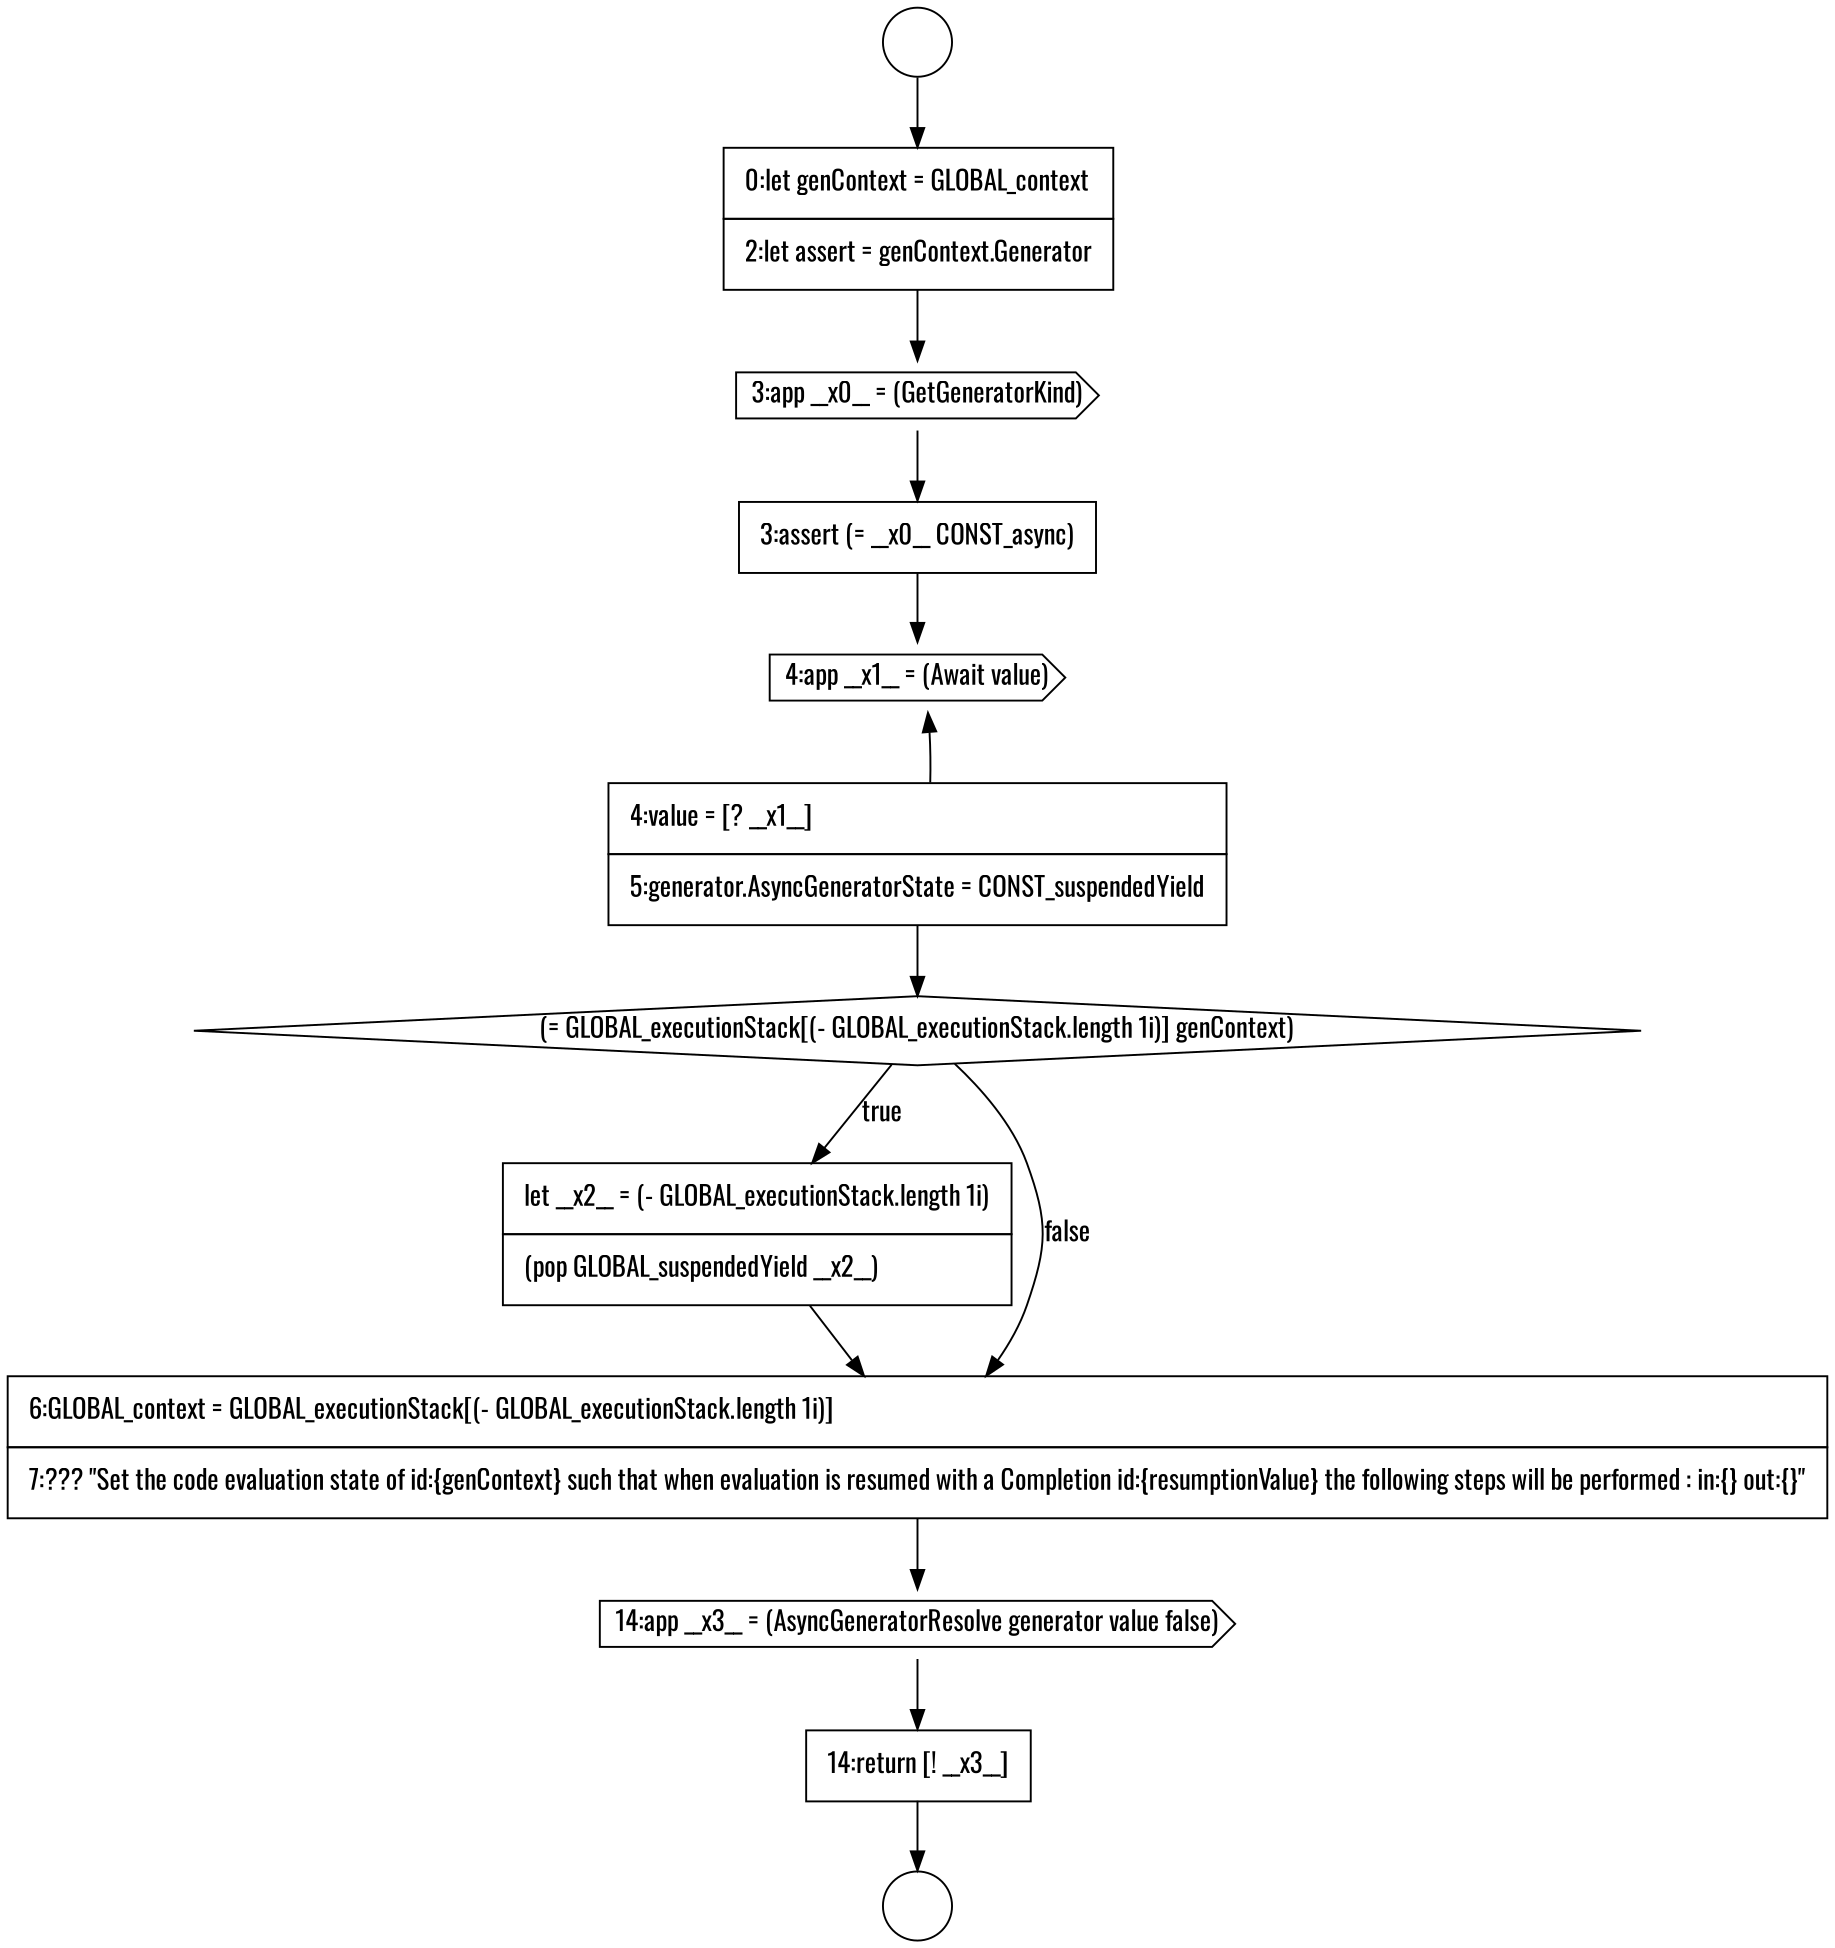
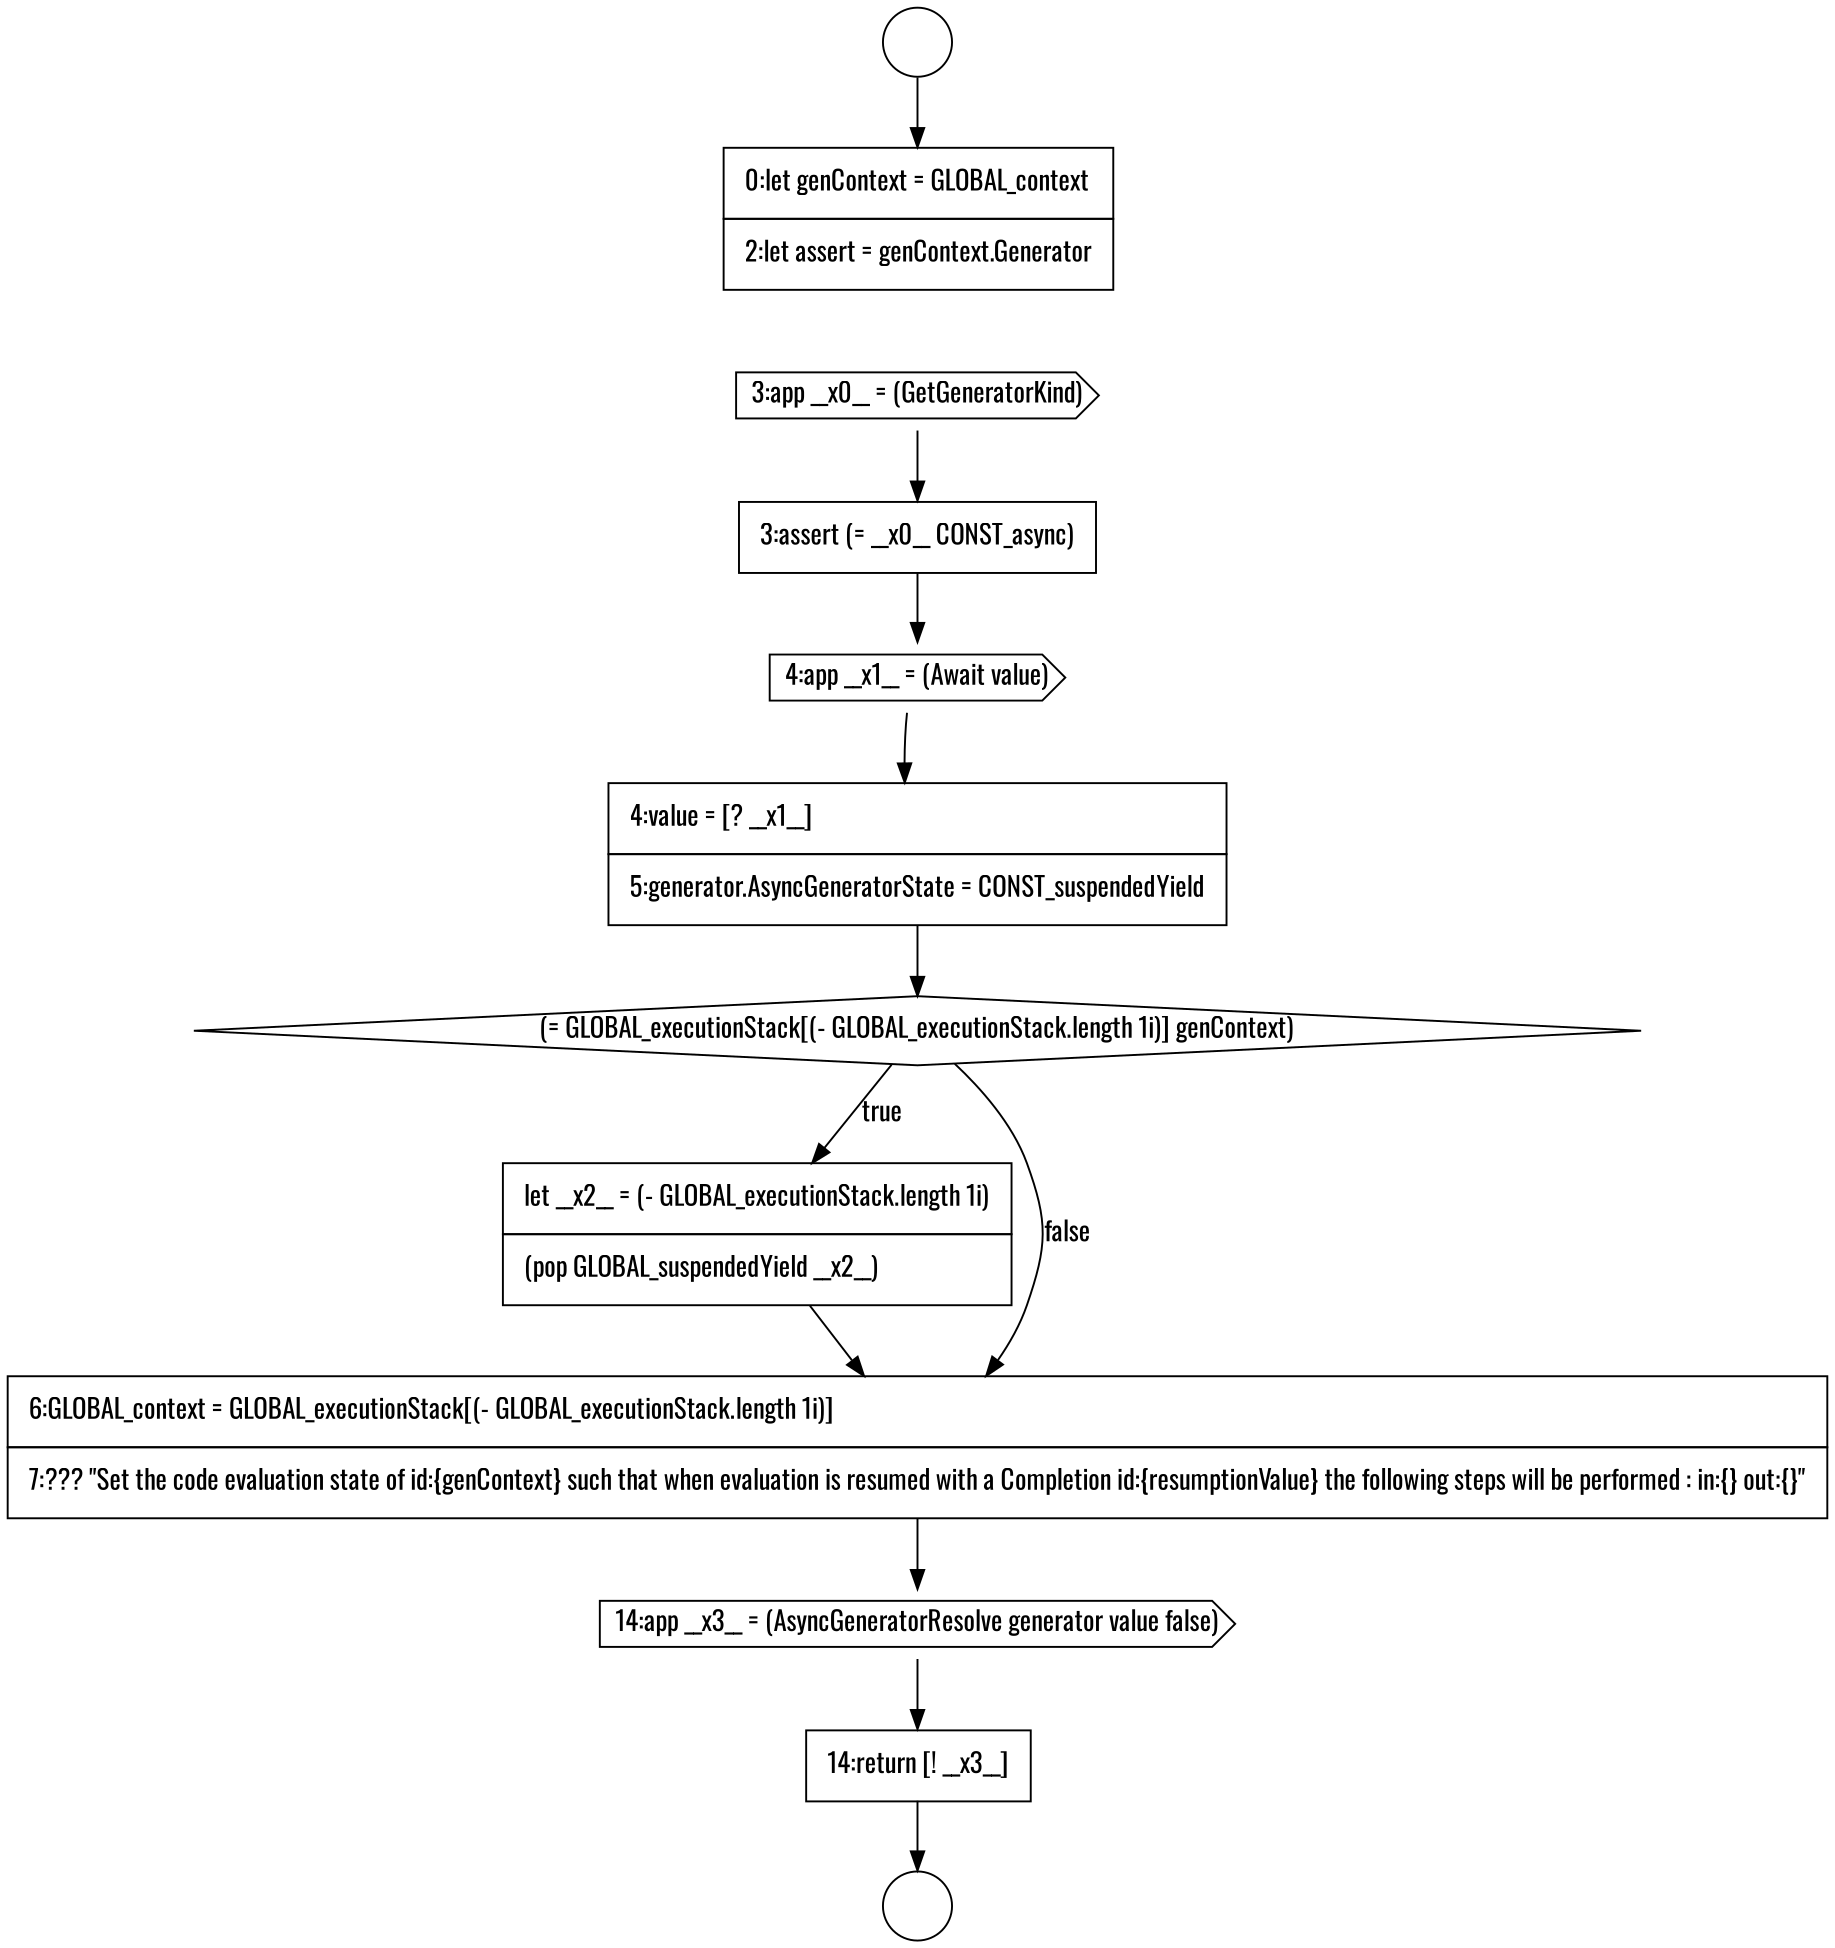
edge "0:let genContext = GLOBAL_context" -> "3:app __x0__ = (GetGeneratorKind)": removed
edge "4:value = [? __x1__]" -> "4:app __x1__ = (Await value)": reversed
